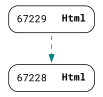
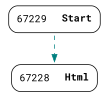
node "67229": text "Html" -> "Start"
